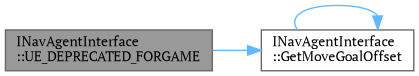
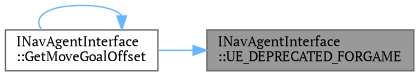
edge "INavAgentInterface ::UE_DEPRECATED_FORGAME" -> "INavAgentInterface ::GetMoveGoalOffset": reversed
